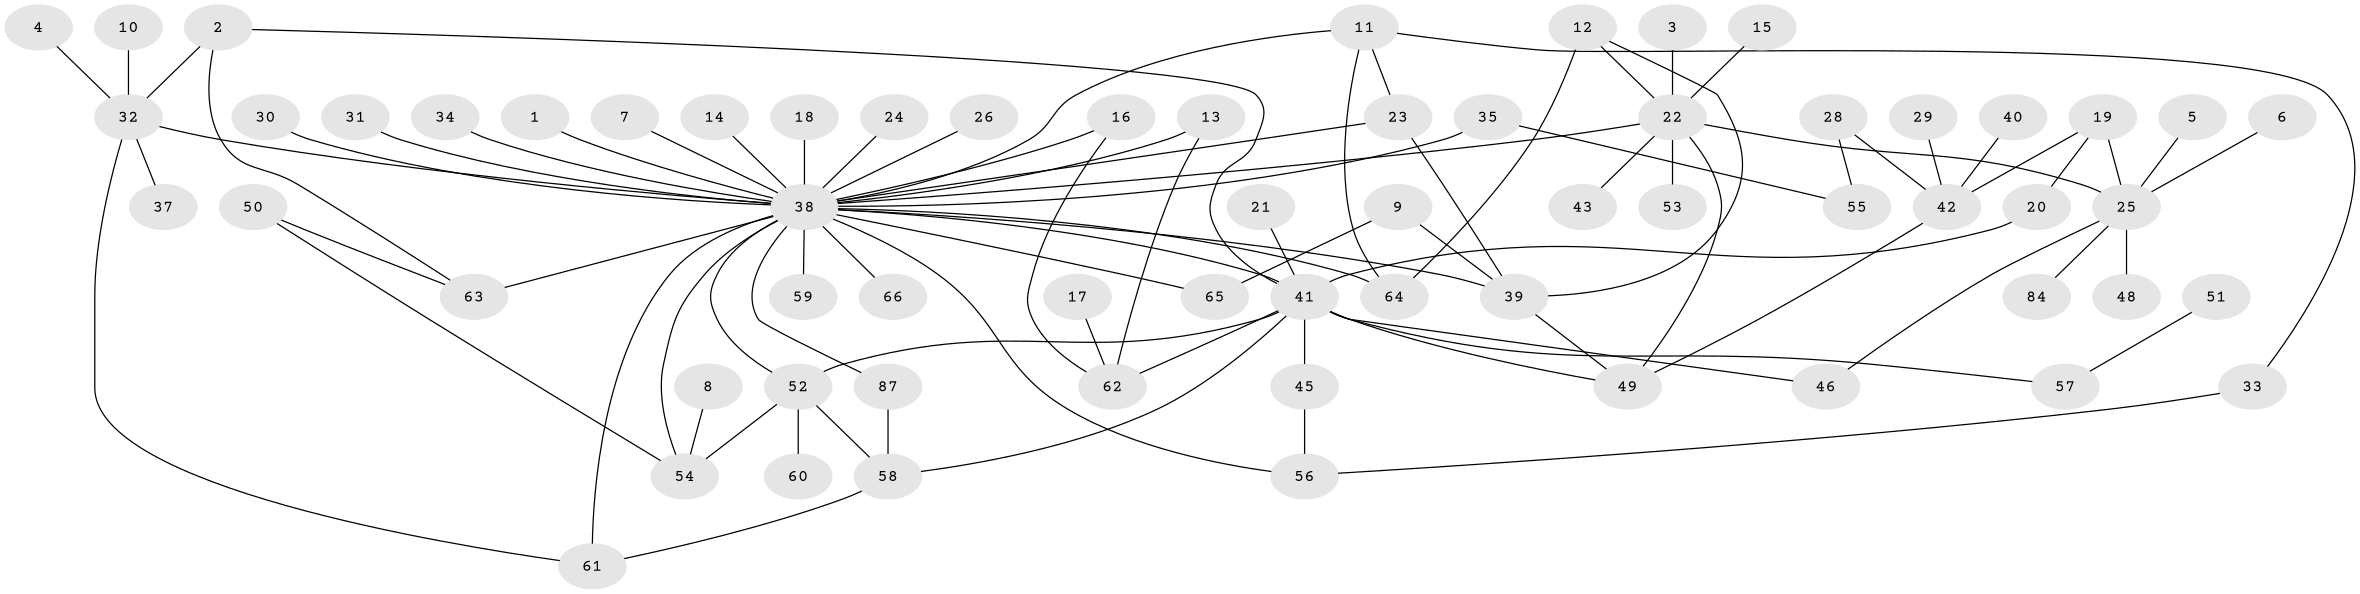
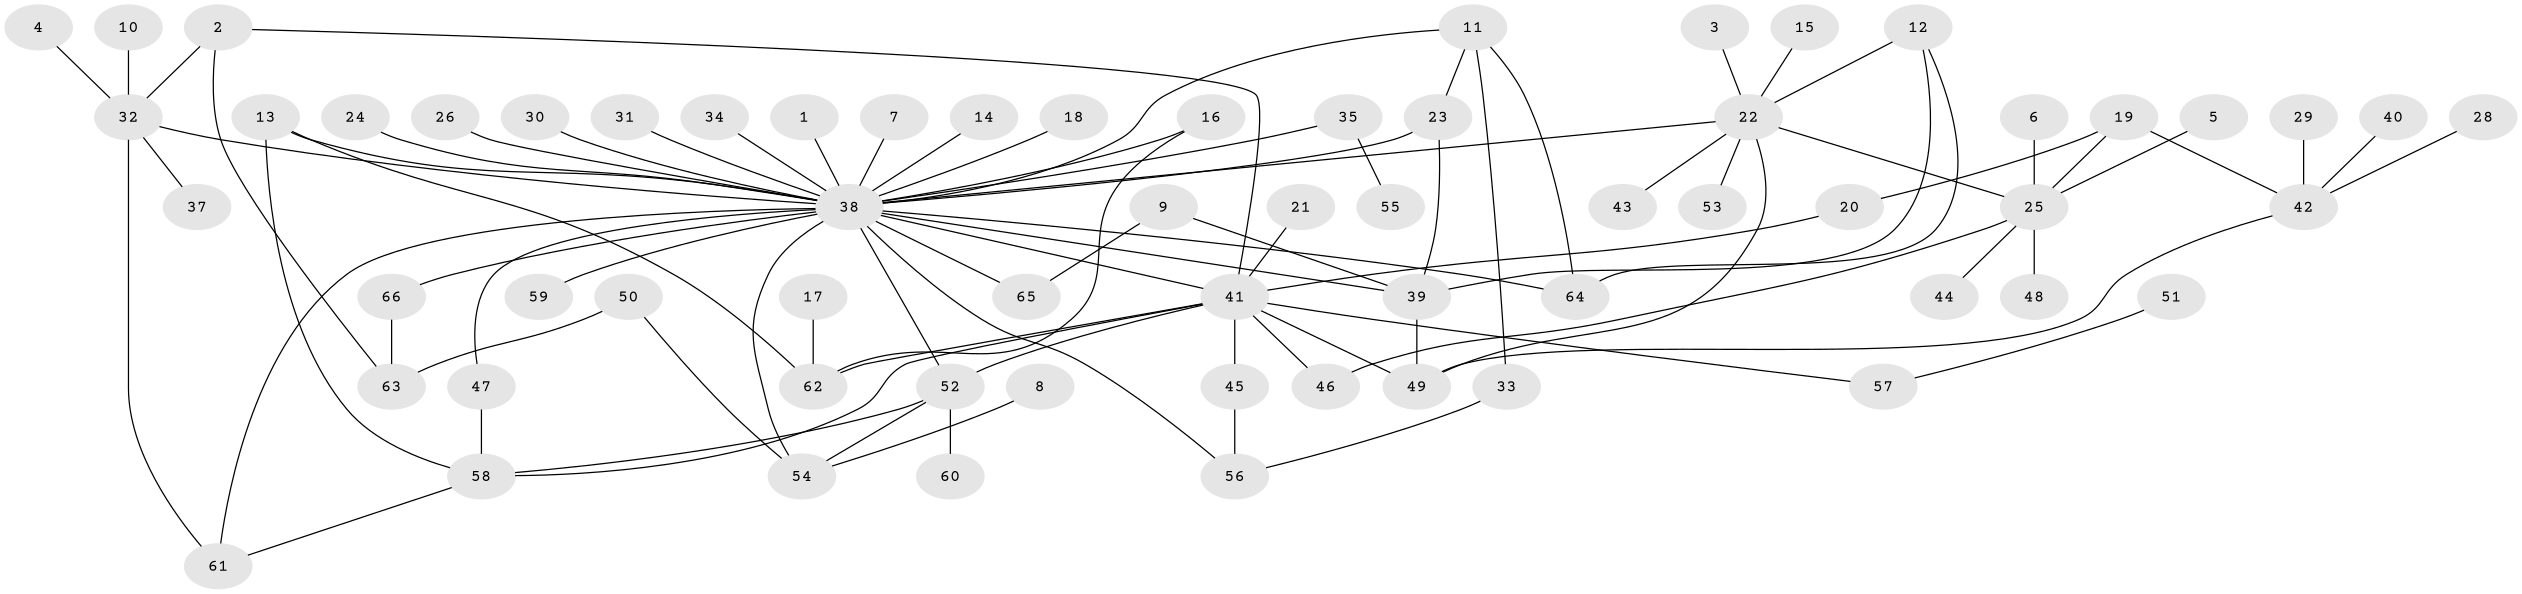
edge "28" -- "55": removed
edge "38" -- "63": now "66" -- "63"
node "84": label "84" -> "44"
edge "13" -- "58": added
node "87": label "87" -> "47"
